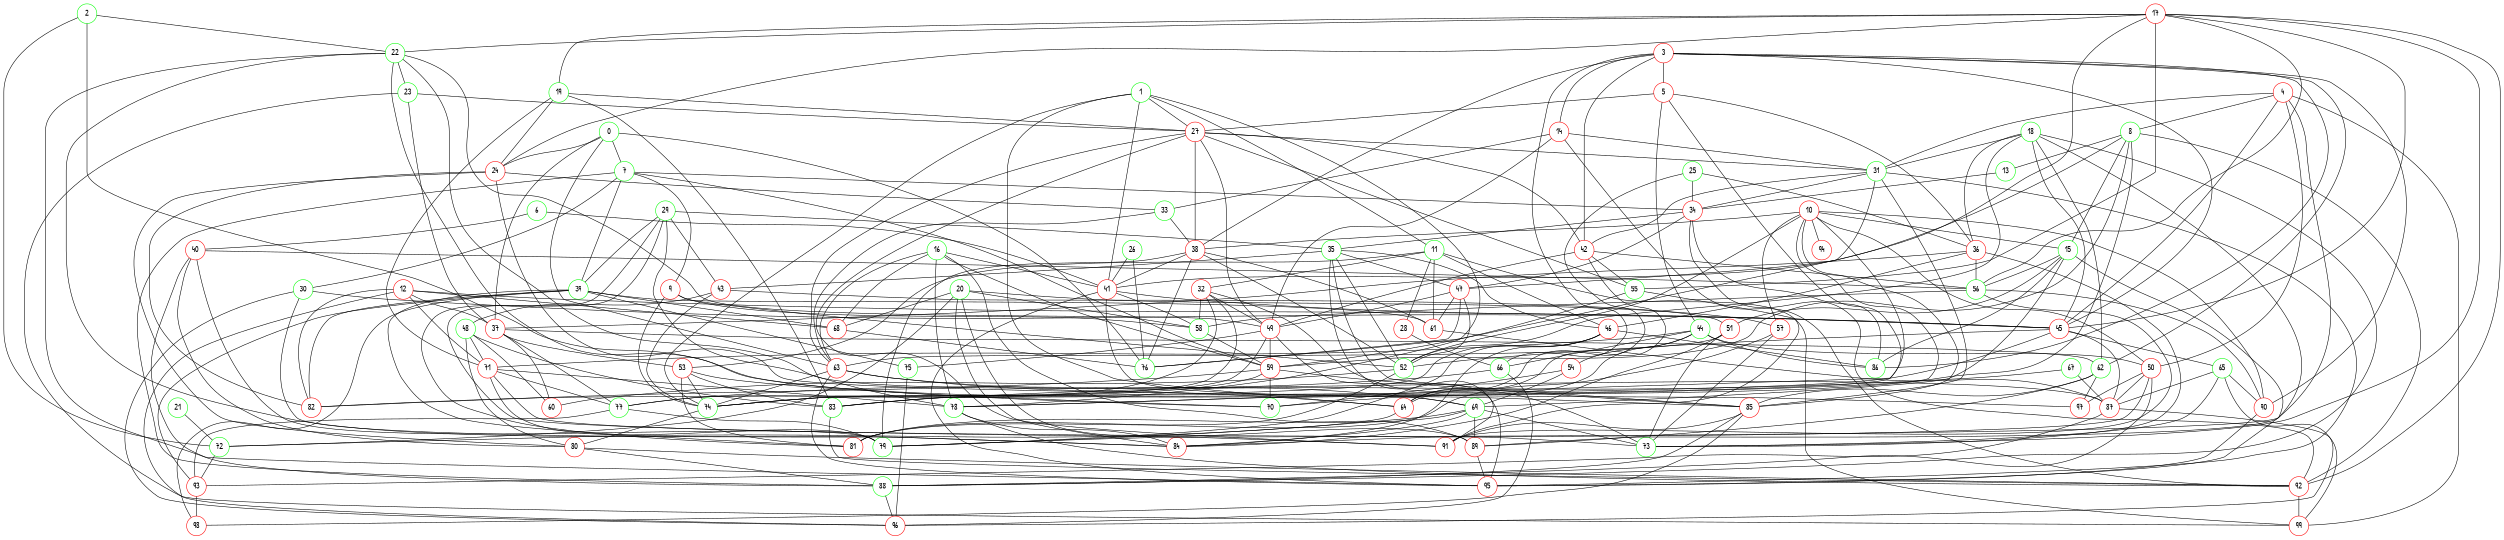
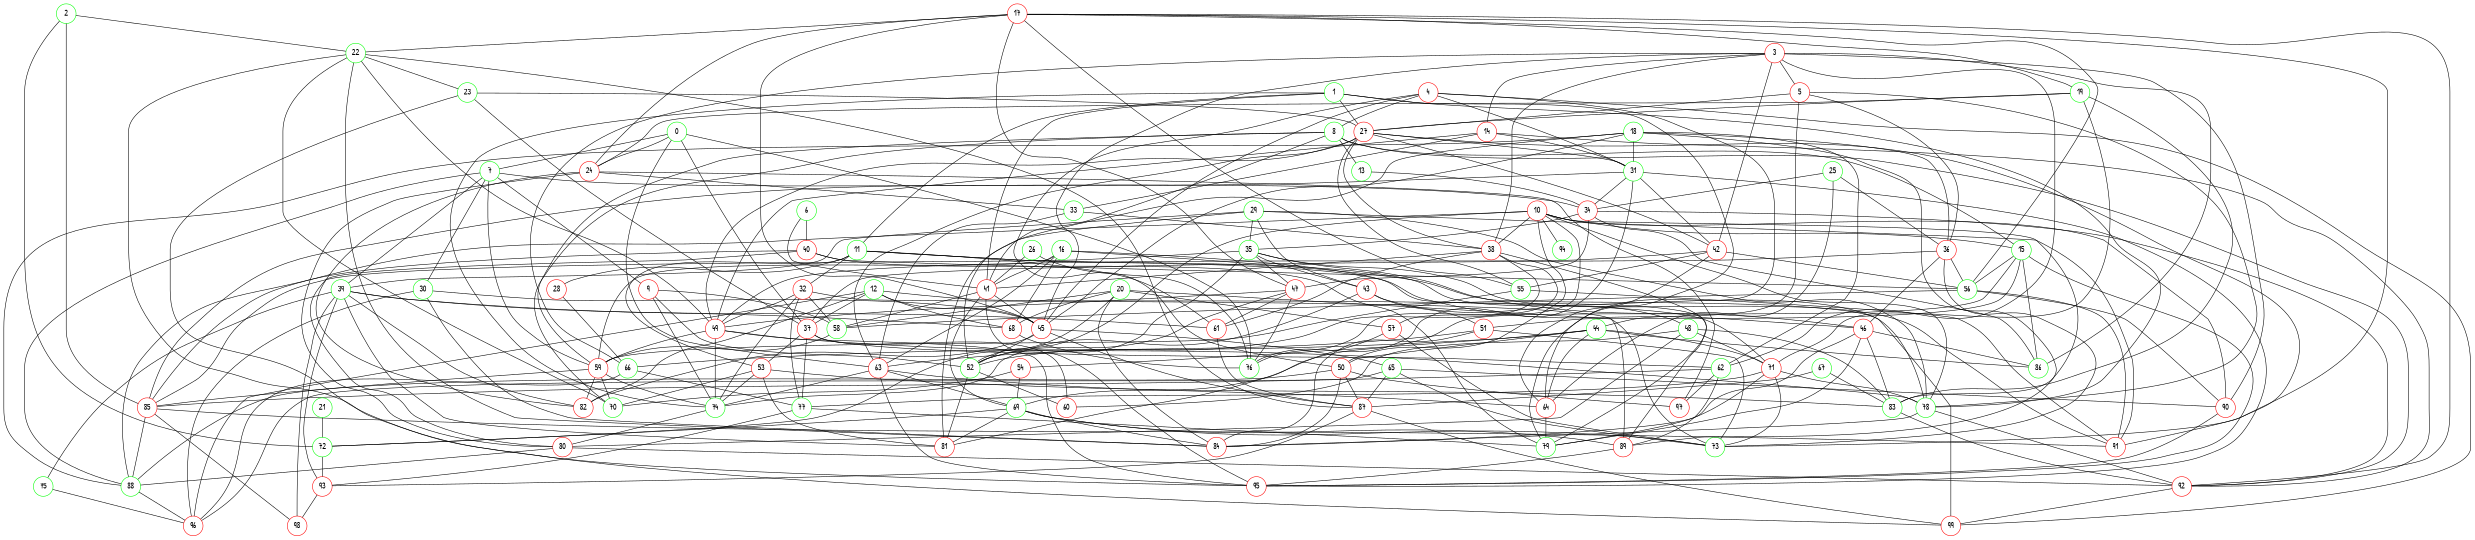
node "94": color red -> green
node "12": color red -> green
edge "49" -- "75": now "49" -- "78"
